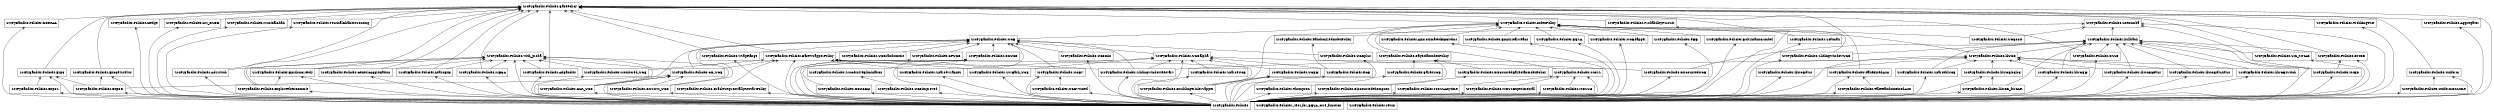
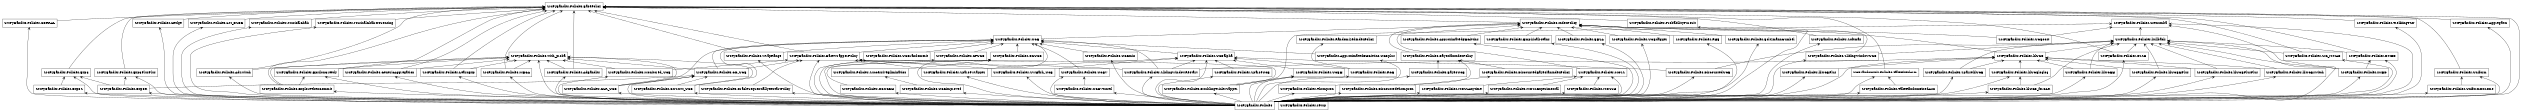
node "SMPyBandits.Policies.UCBplus": label "SMPyBandits.Policies.UCBplus" -> "SMPyBandits.ApproximatedFHGittins.UCBplus"
node "SMPyBandits.Policies.TakeFixedArm": label "SMPyBandits.Policies.TakeFixedArm" -> "UCBrandomInit.Policies.TakeFixedArm"
node "SMPyBandits.Policies._test_for_BESA_core_function": removed
